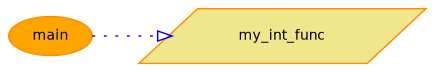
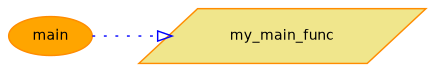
node "my_int_func": label "my_int_func" -> "my_main_func"
